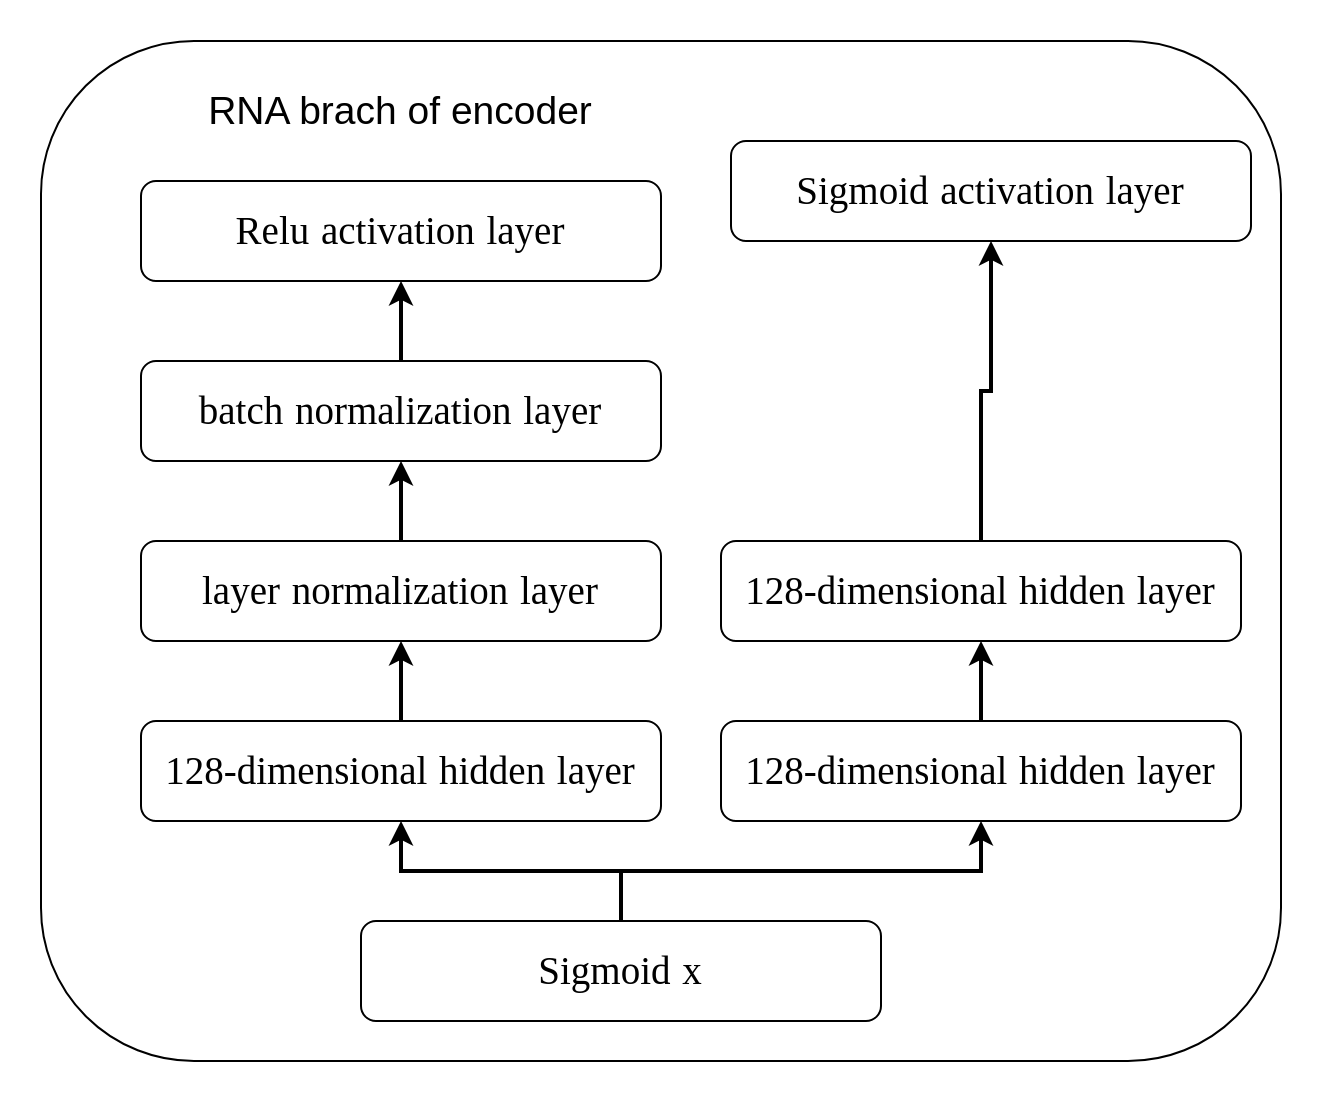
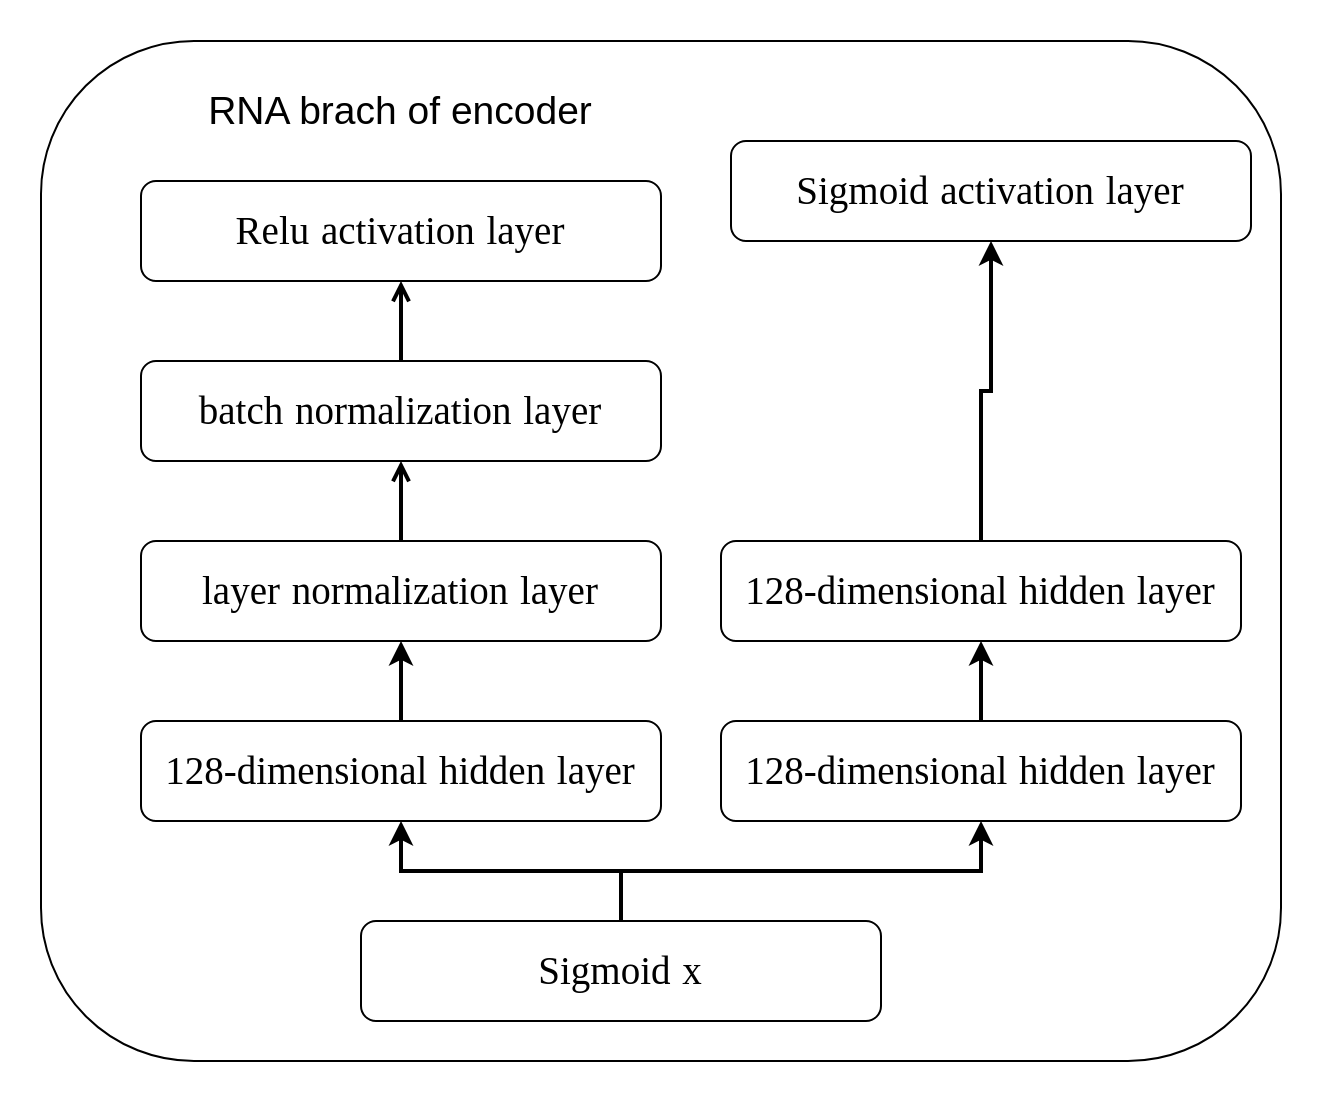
edge "batch normalization layer" -> "Relu activation layer": arrowhead classic -> open
edge "layer normalization layer" -> "batch normalization layer": arrowhead classic -> open
